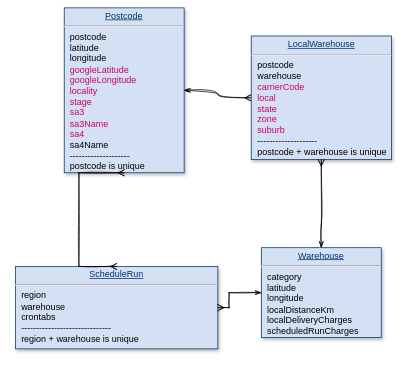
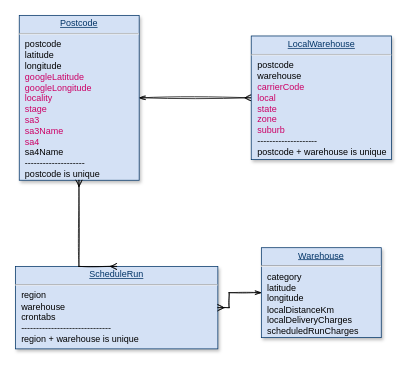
node "Postcode postcode latitude longitude googleLatitude googleLongitude locality stage sa3 sa3Name sa4 sa4Name -------------------- postcode is unique": moved (124, 90) -> (79, 98)
edge "LocalWarehouse postcode warehouse carrierCode local state zone suburb -------------------- postcode + warehouse is unique" -- "Warehouse category latitude longitude localDistanceKm localDeliveryCharges scheduledRunCharges": removed
